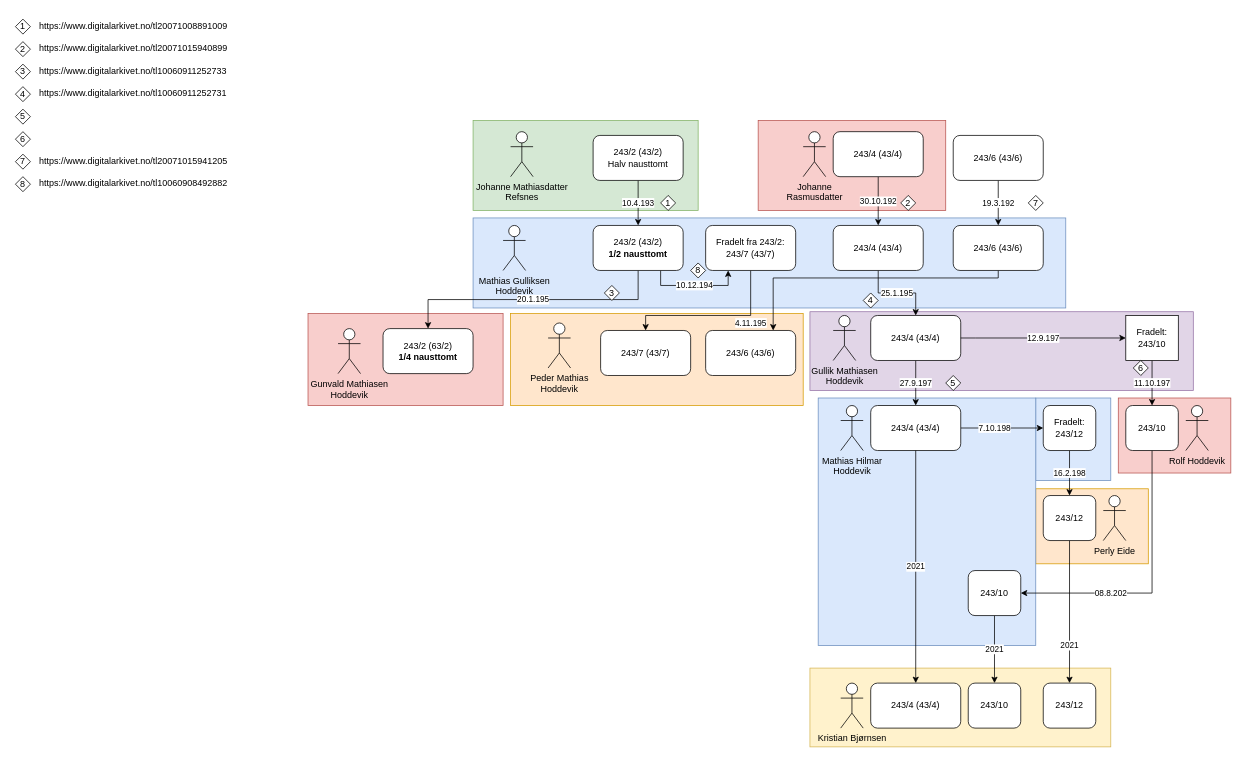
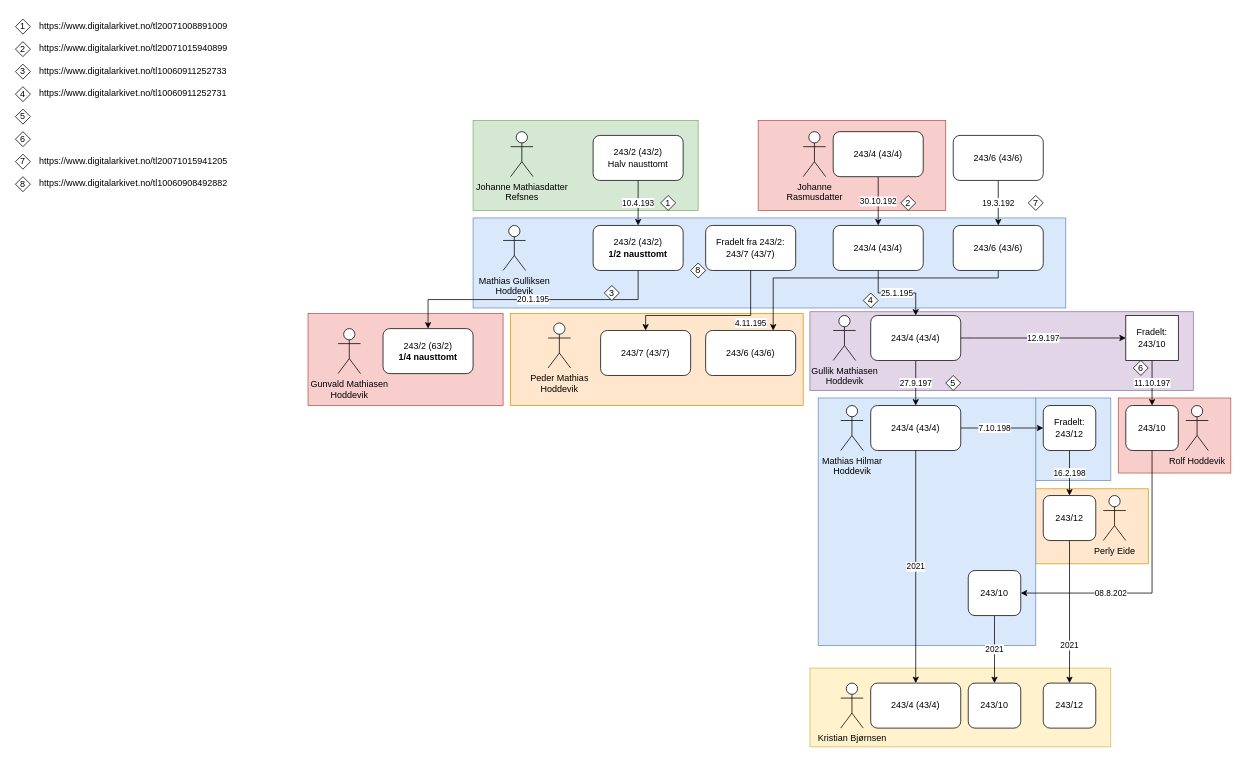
edge "243/2 (43/2) 1/2 nausttomt" -> "Fradelt fra 243/2: 243/7 (43/7)": removed, label "10.12.194"
